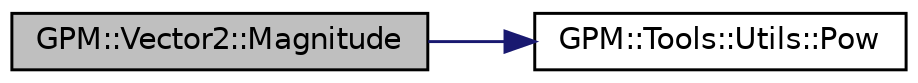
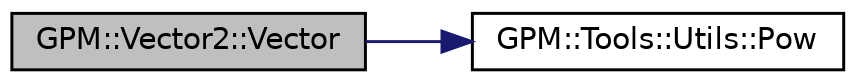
node "GPM::Vector2::Magnitude": label "GPM::Vector2::Magnitude" -> "GPM::Vector2::Vector"
